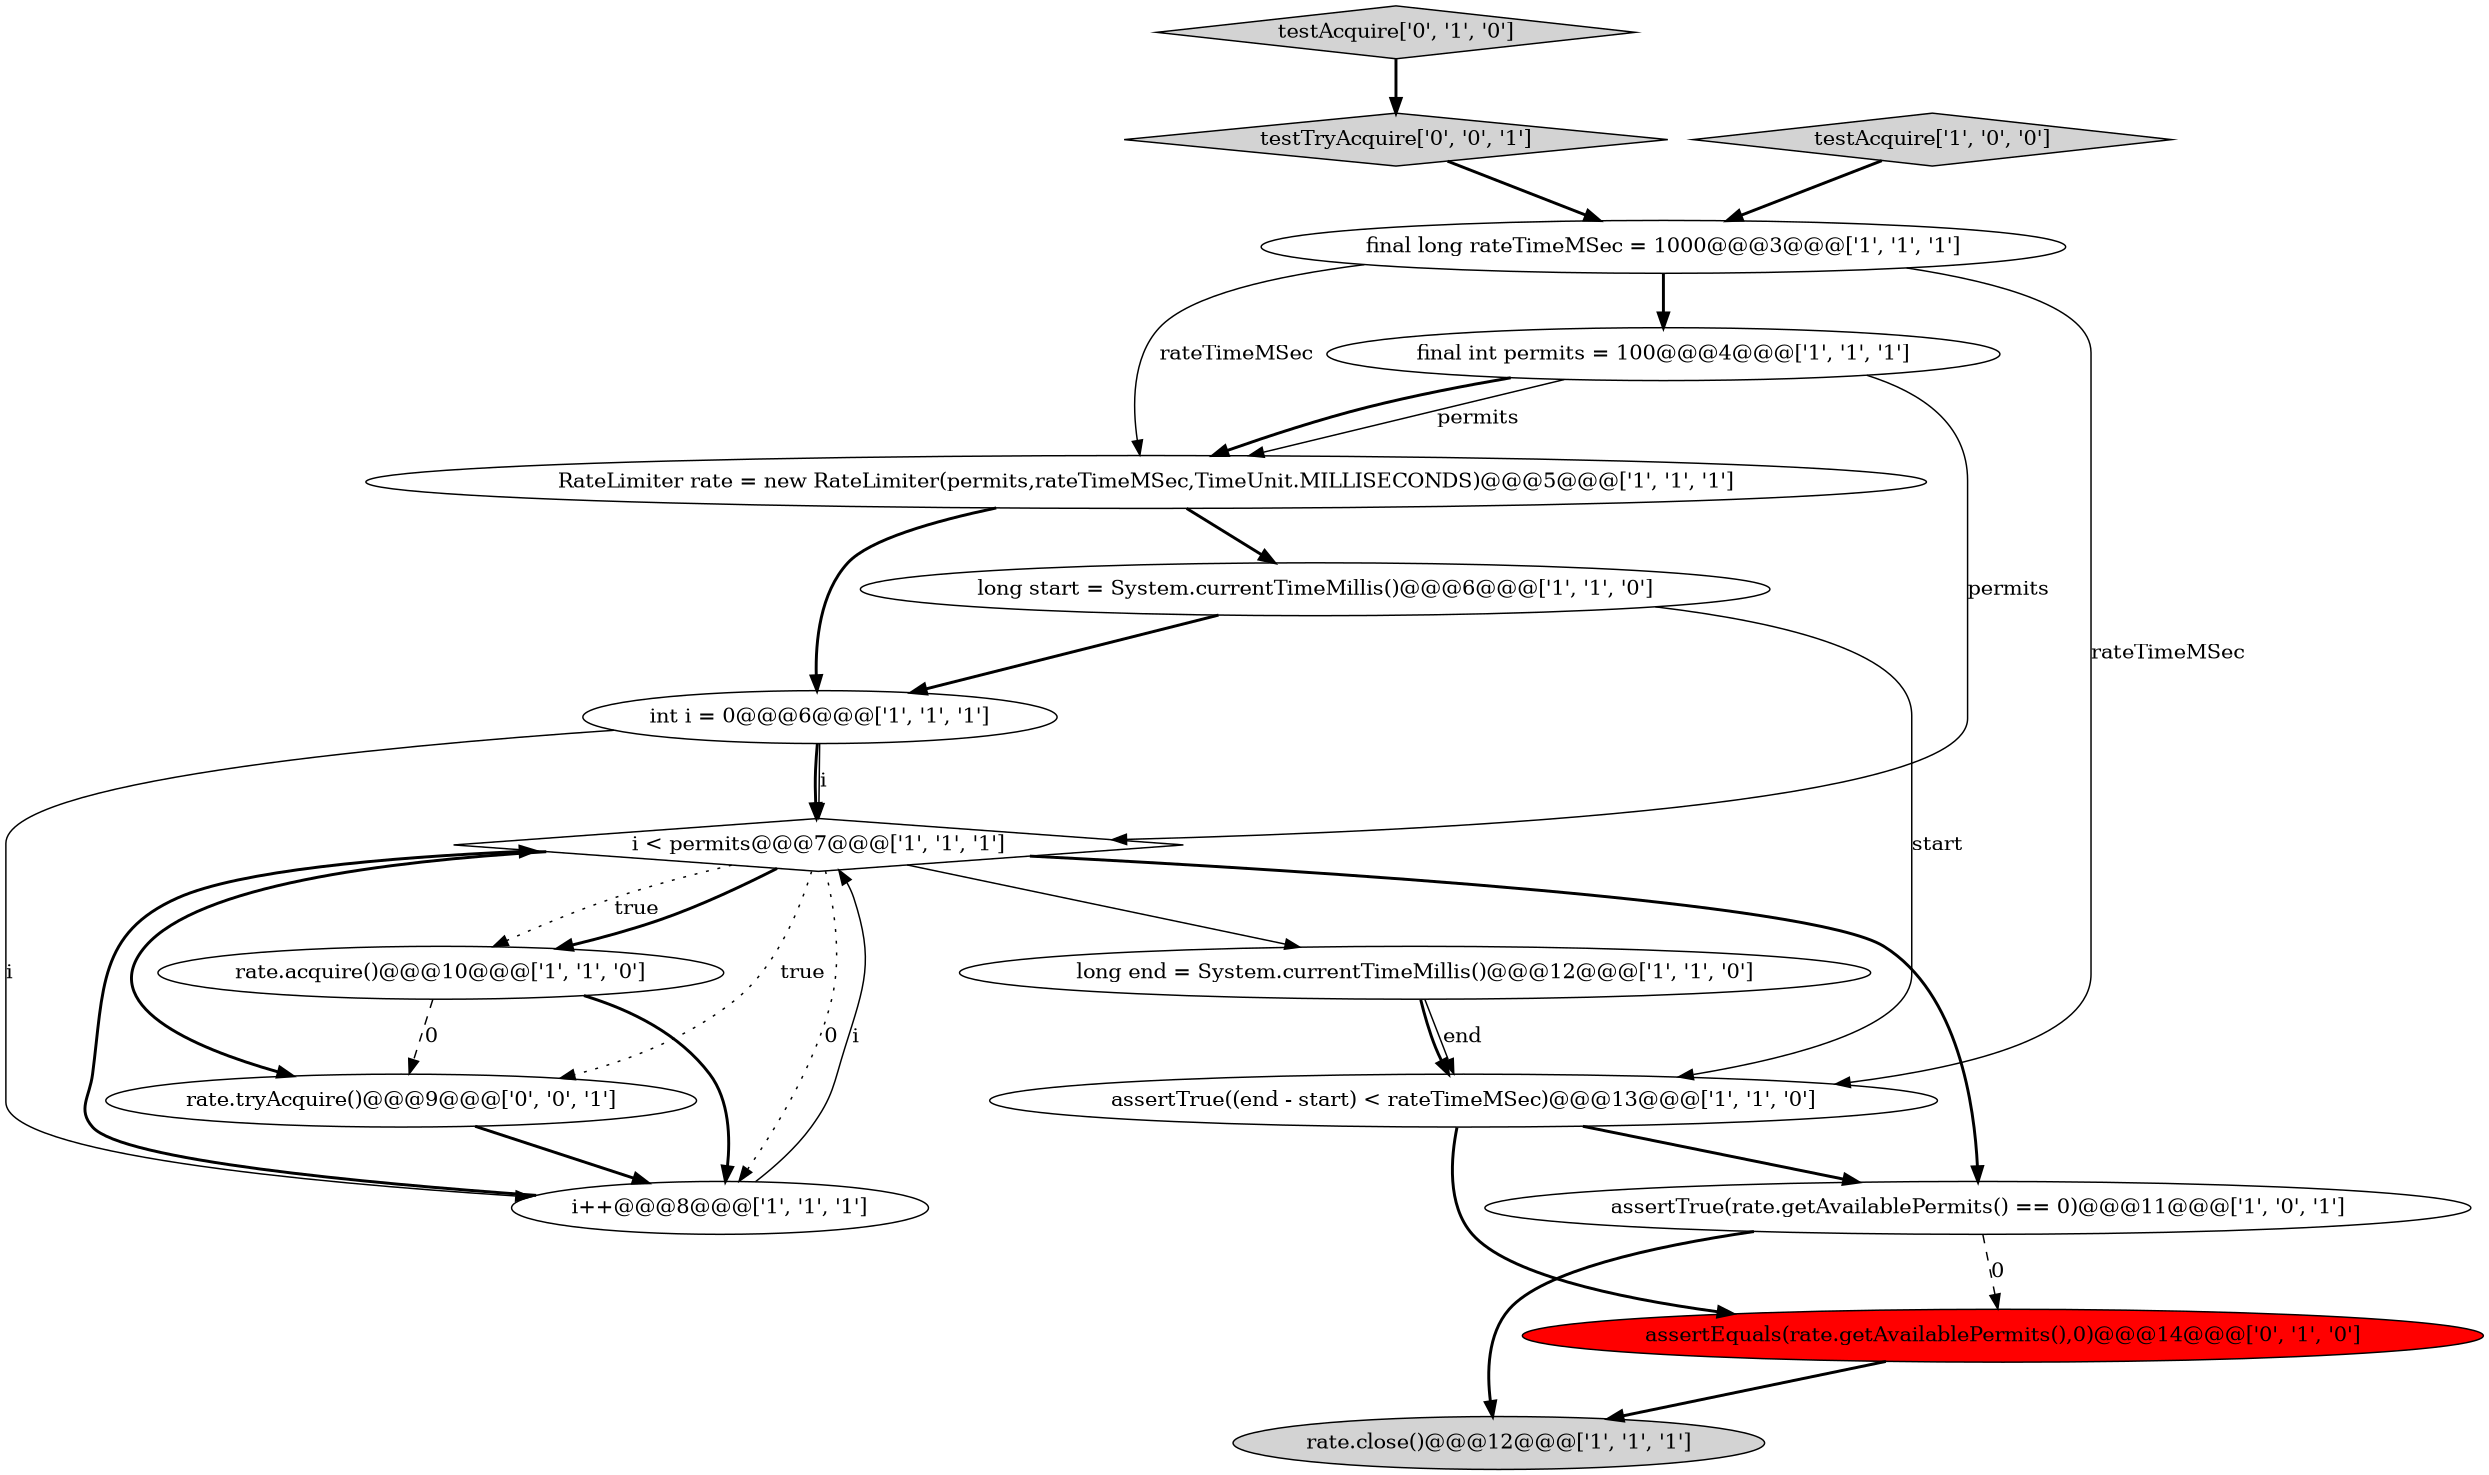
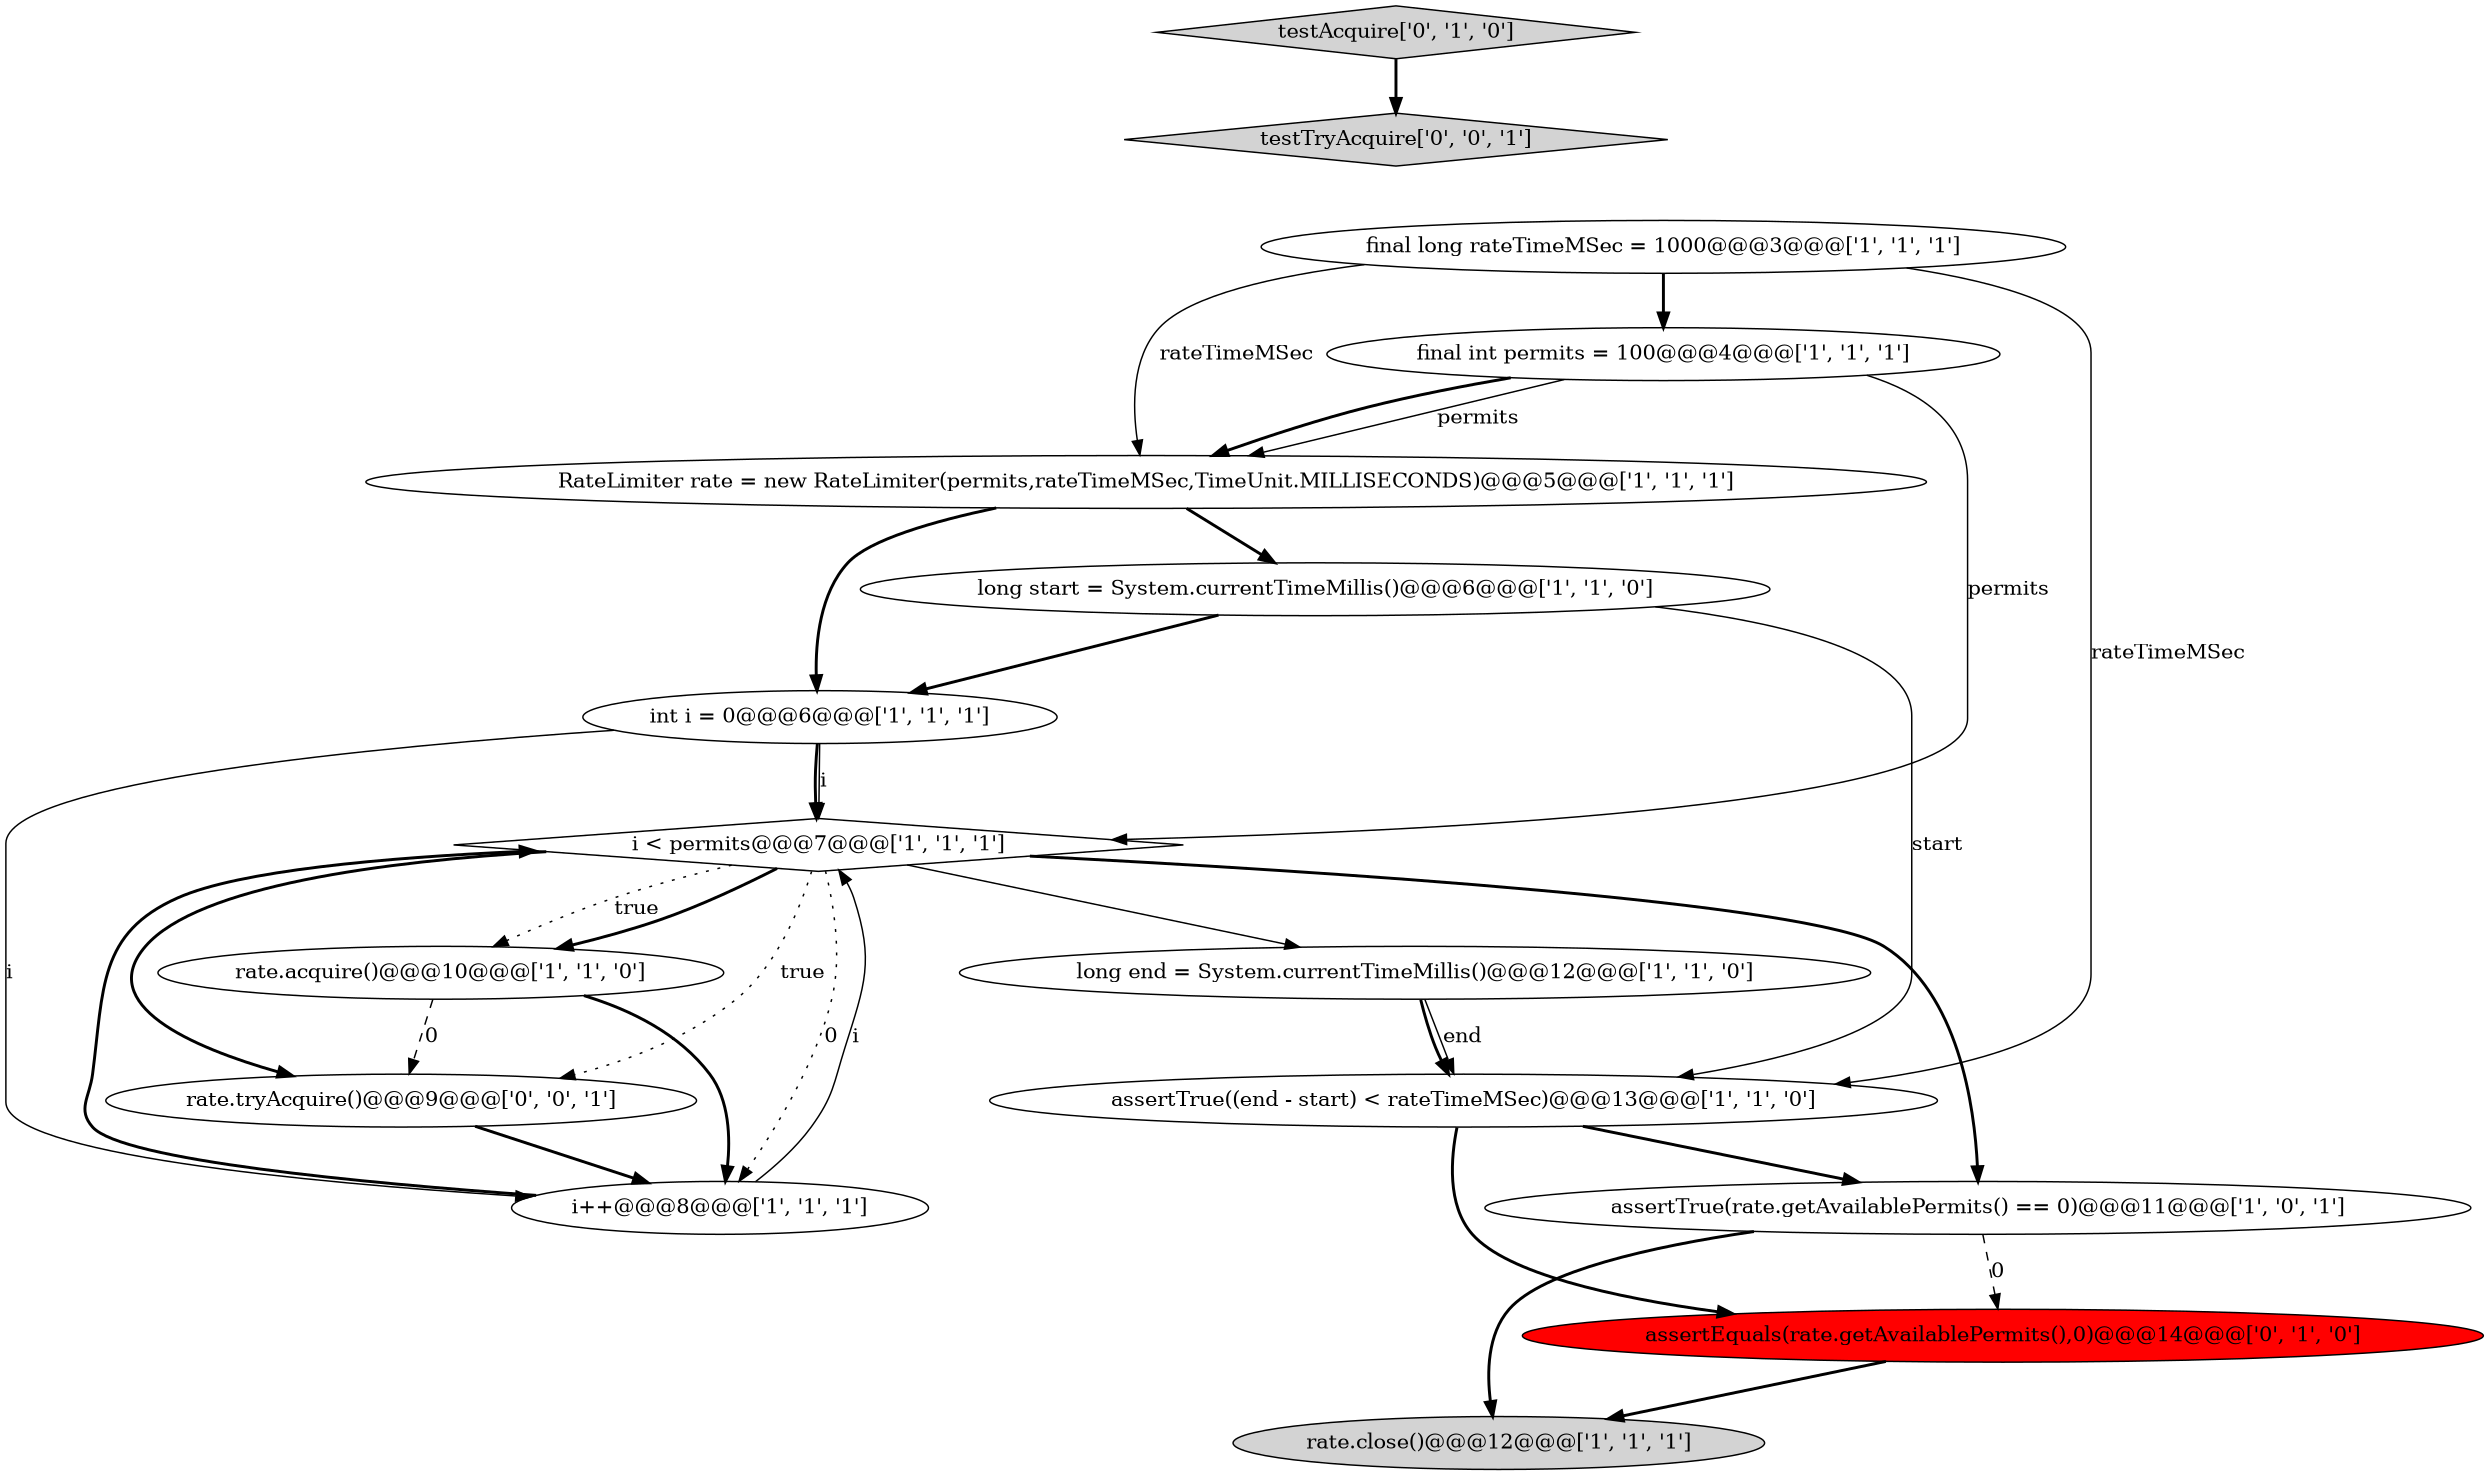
node "testAcquire['1', '0', '0']": removed
edge "testTryAcquire['0', '0', '1']" -> "final long rateTimeMSec = 1000@@@3@@@['1', '1', '1']": removed
